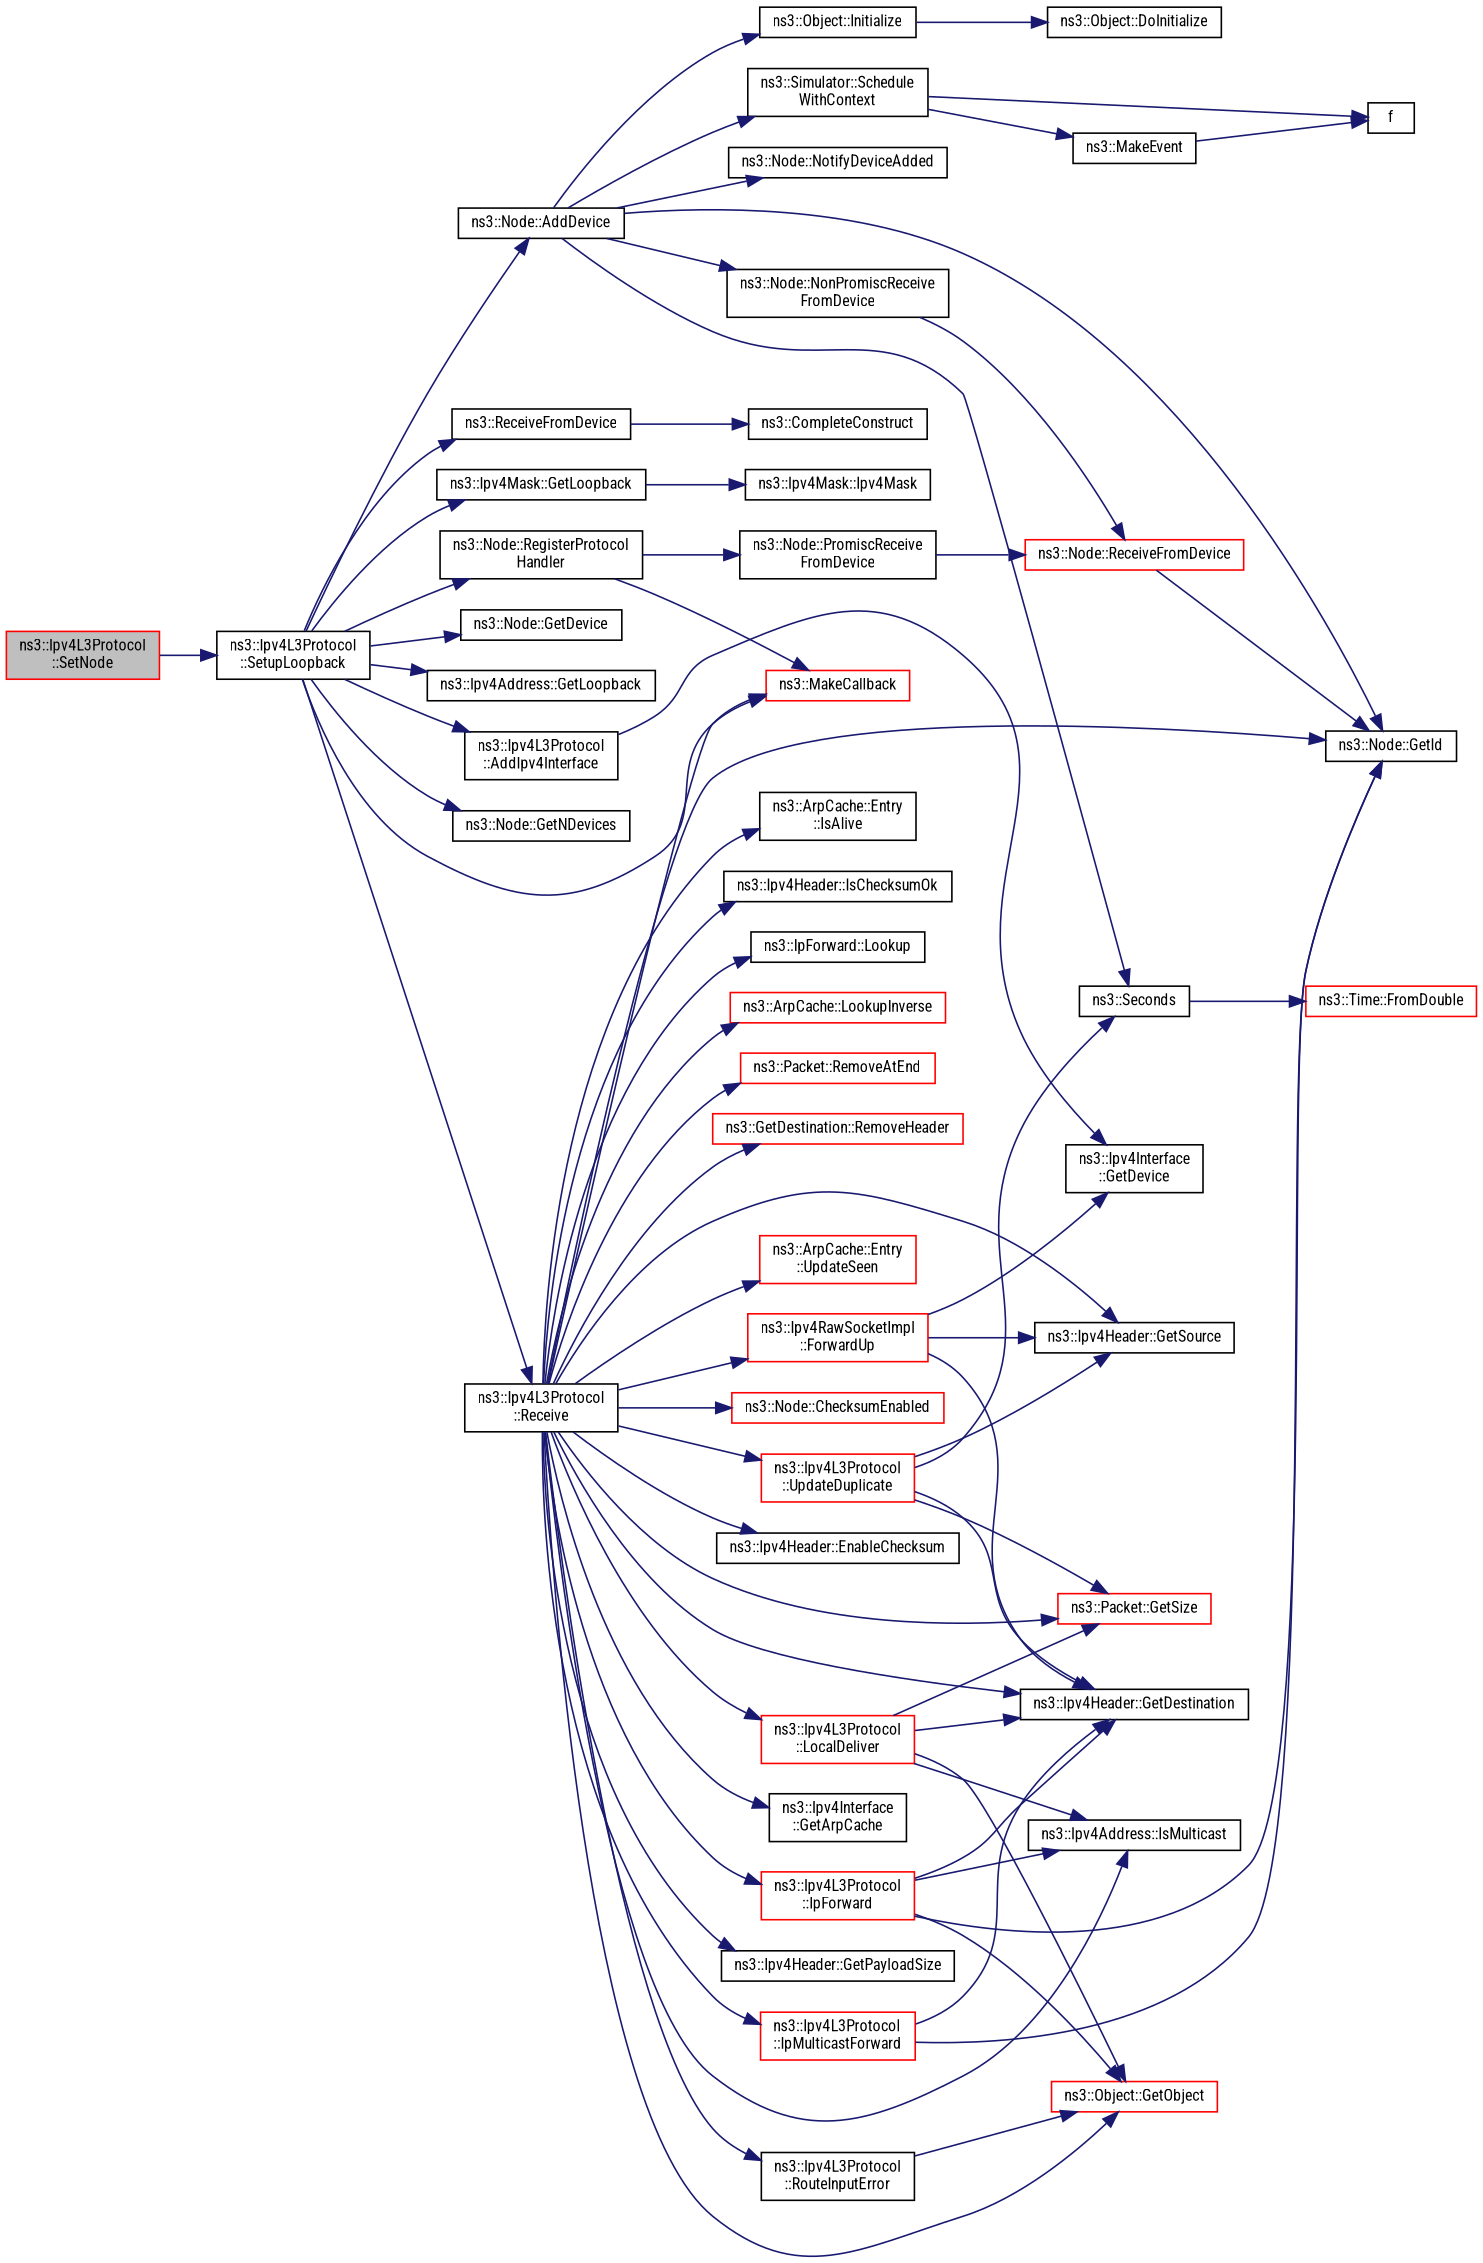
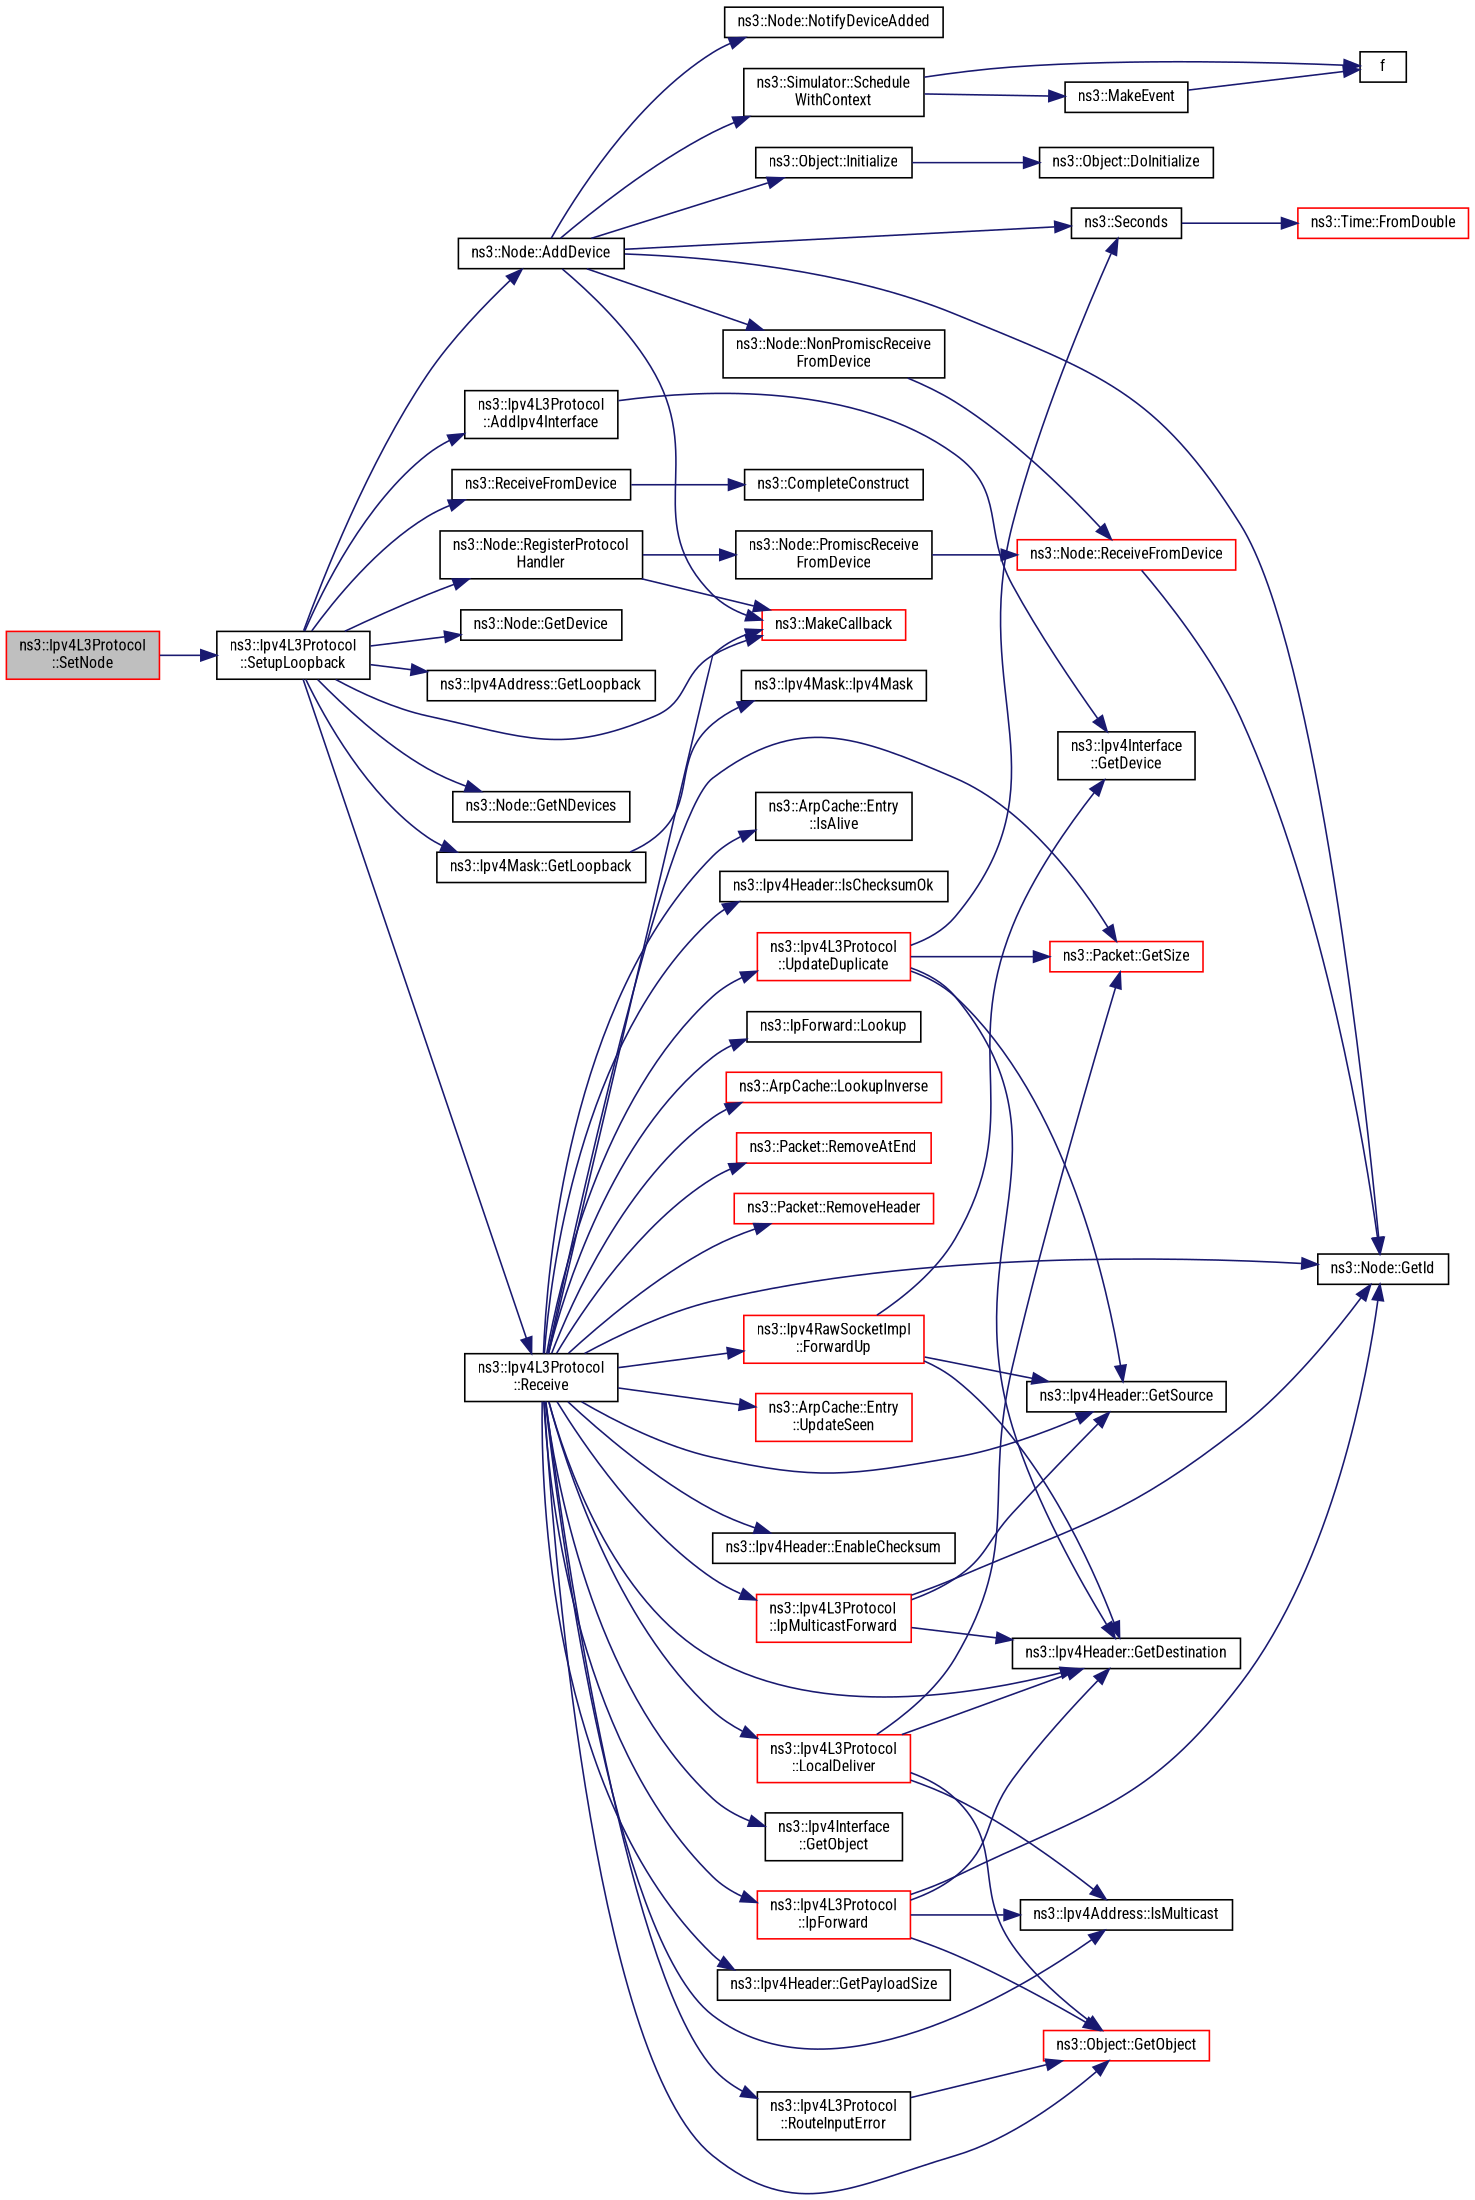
edge "ns3::Node::AddDevice" -> "ns3::MakeCallback": added
node "ns3::GetDestination::RemoveHeader": label "ns3::GetDestination::RemoveHeader" -> "ns3::Packet::RemoveHeader"
node "ns3::Node::ChecksumEnabled": removed
edge "ns3::Ipv4L3Protocol ::IpMulticastForward" -> "ns3::Ipv4Header::GetSource": added
node "ns3::Ipv4Interface ::GetArpCache": label "ns3::Ipv4Interface ::GetArpCache" -> "ns3::Ipv4Interface ::GetObject"
